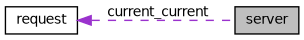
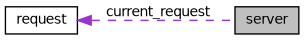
edge "server" -> "request": label " current_current" -> " current_request"
